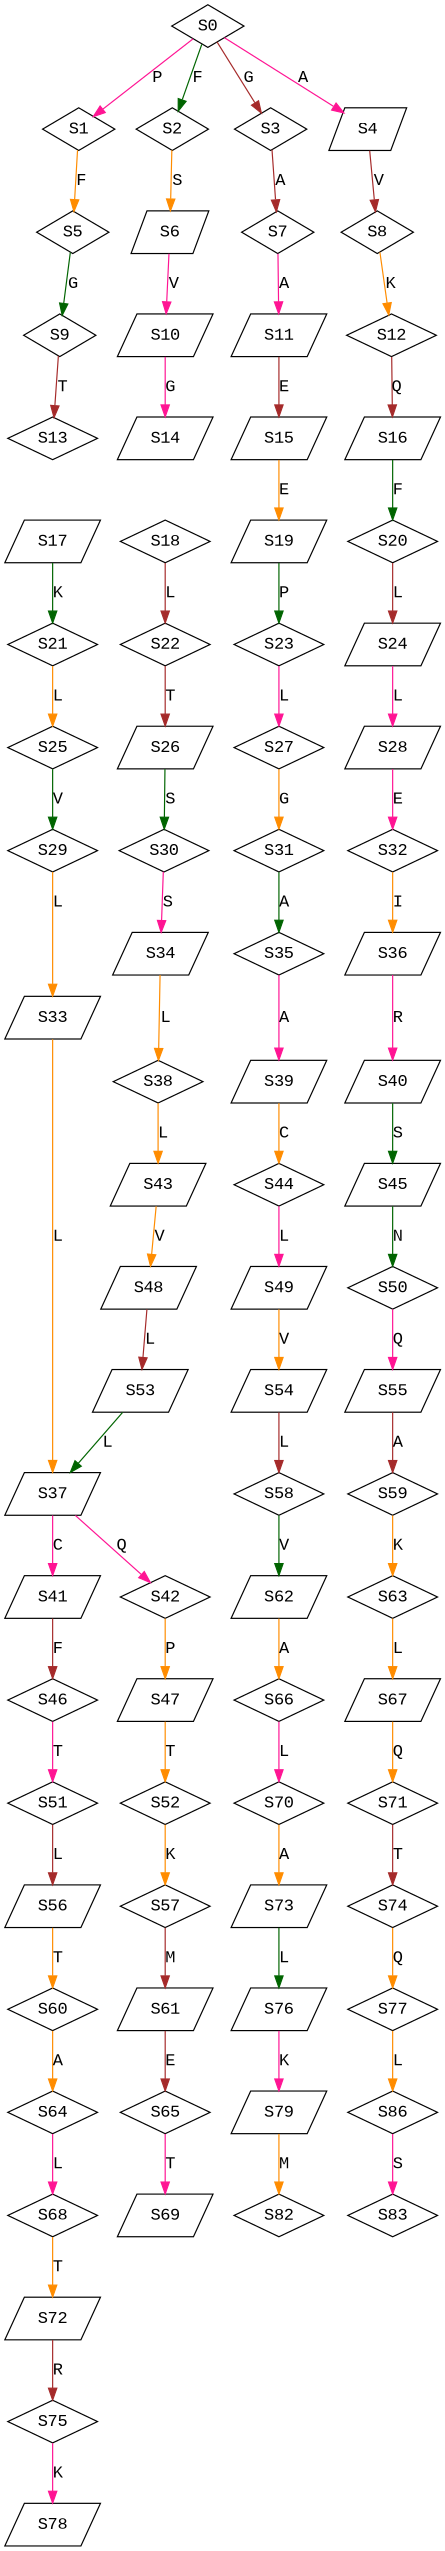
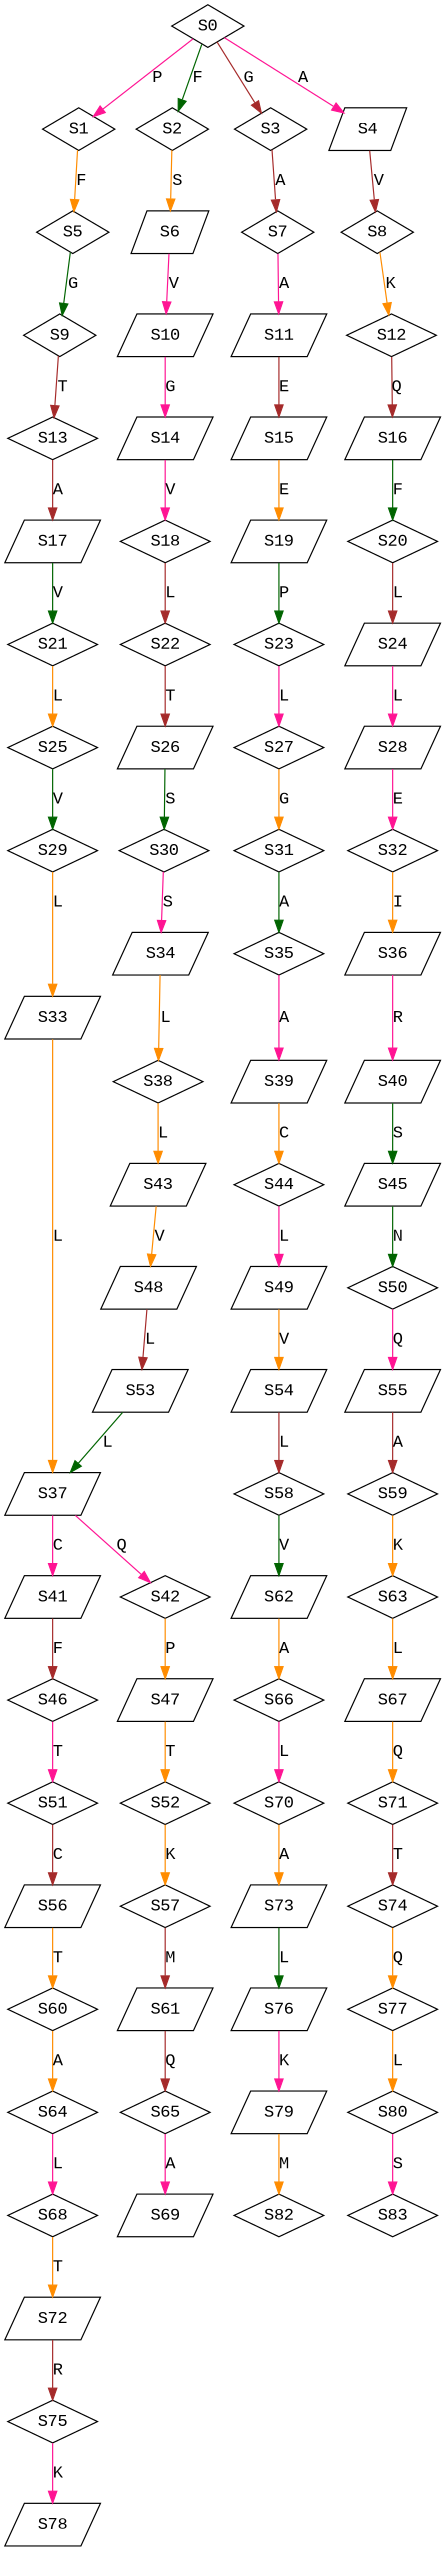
edge "S13" -> "S17": added, label "A"
edge "S14" -> "S18": added, label "V"
edge "S17" -> "S21": label "K" -> "V"
edge "S51" -> "S56": label "L" -> "C"
edge "S61" -> "S65": label "E" -> "Q"
node "S86": label "S86" -> "S80"
edge "S65" -> "S69": label "T" -> "A"
